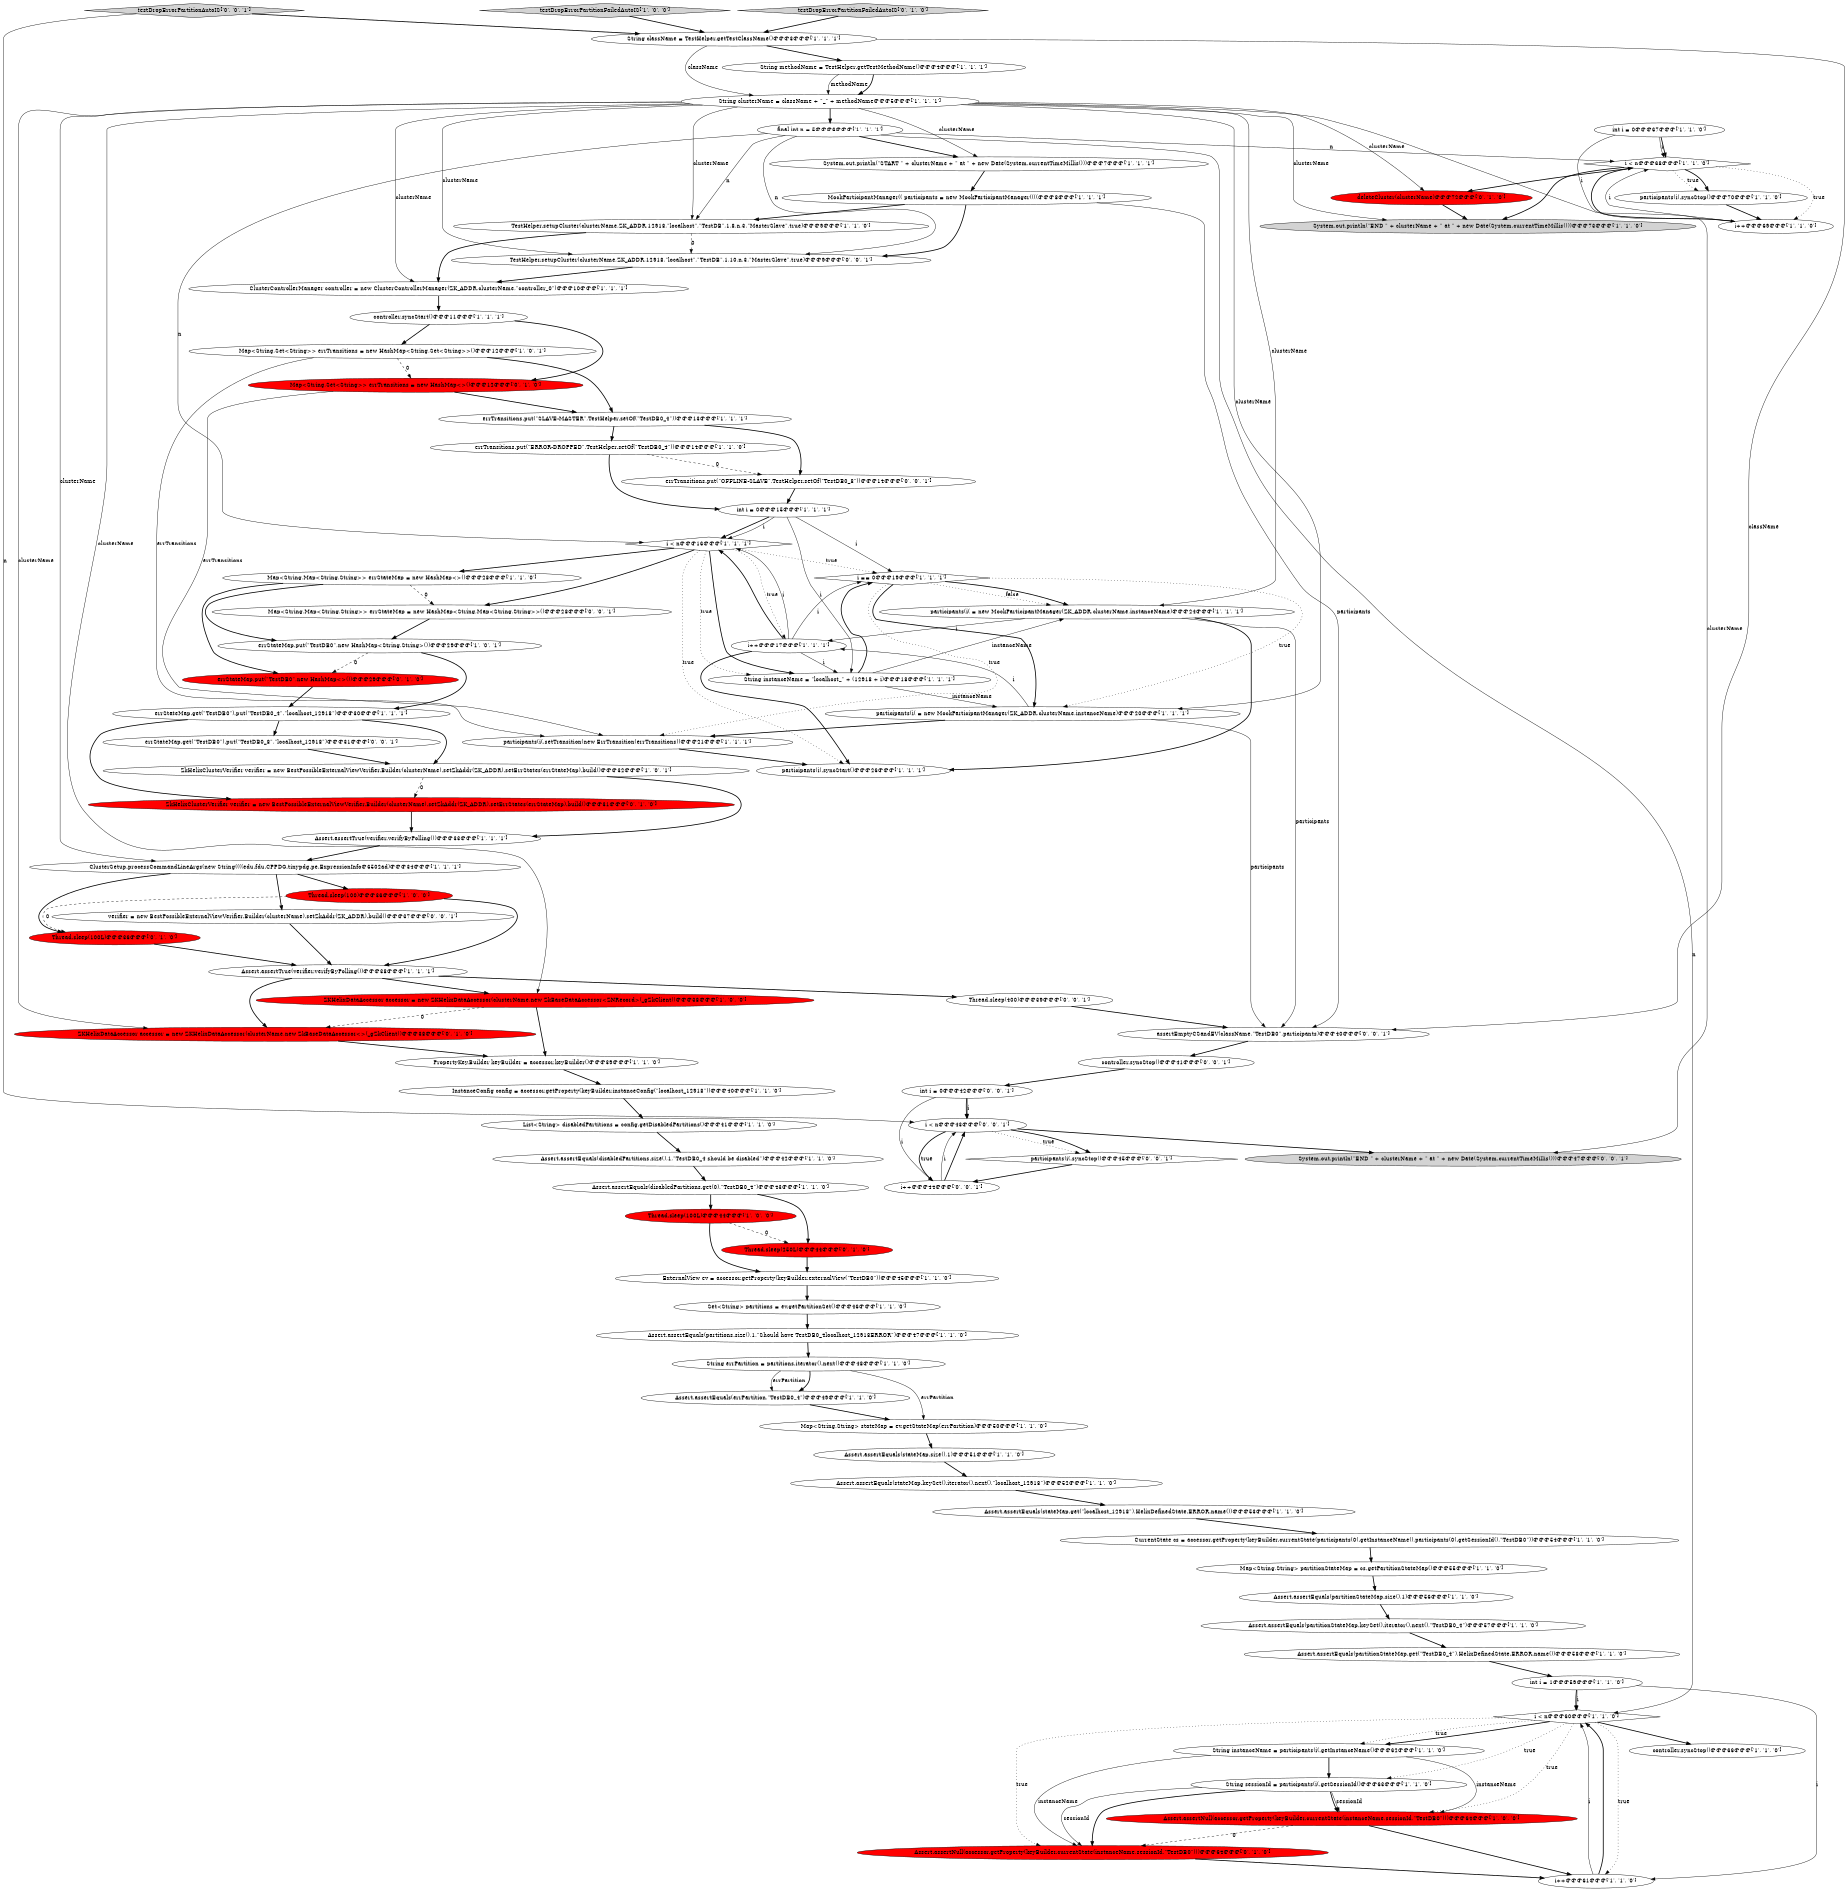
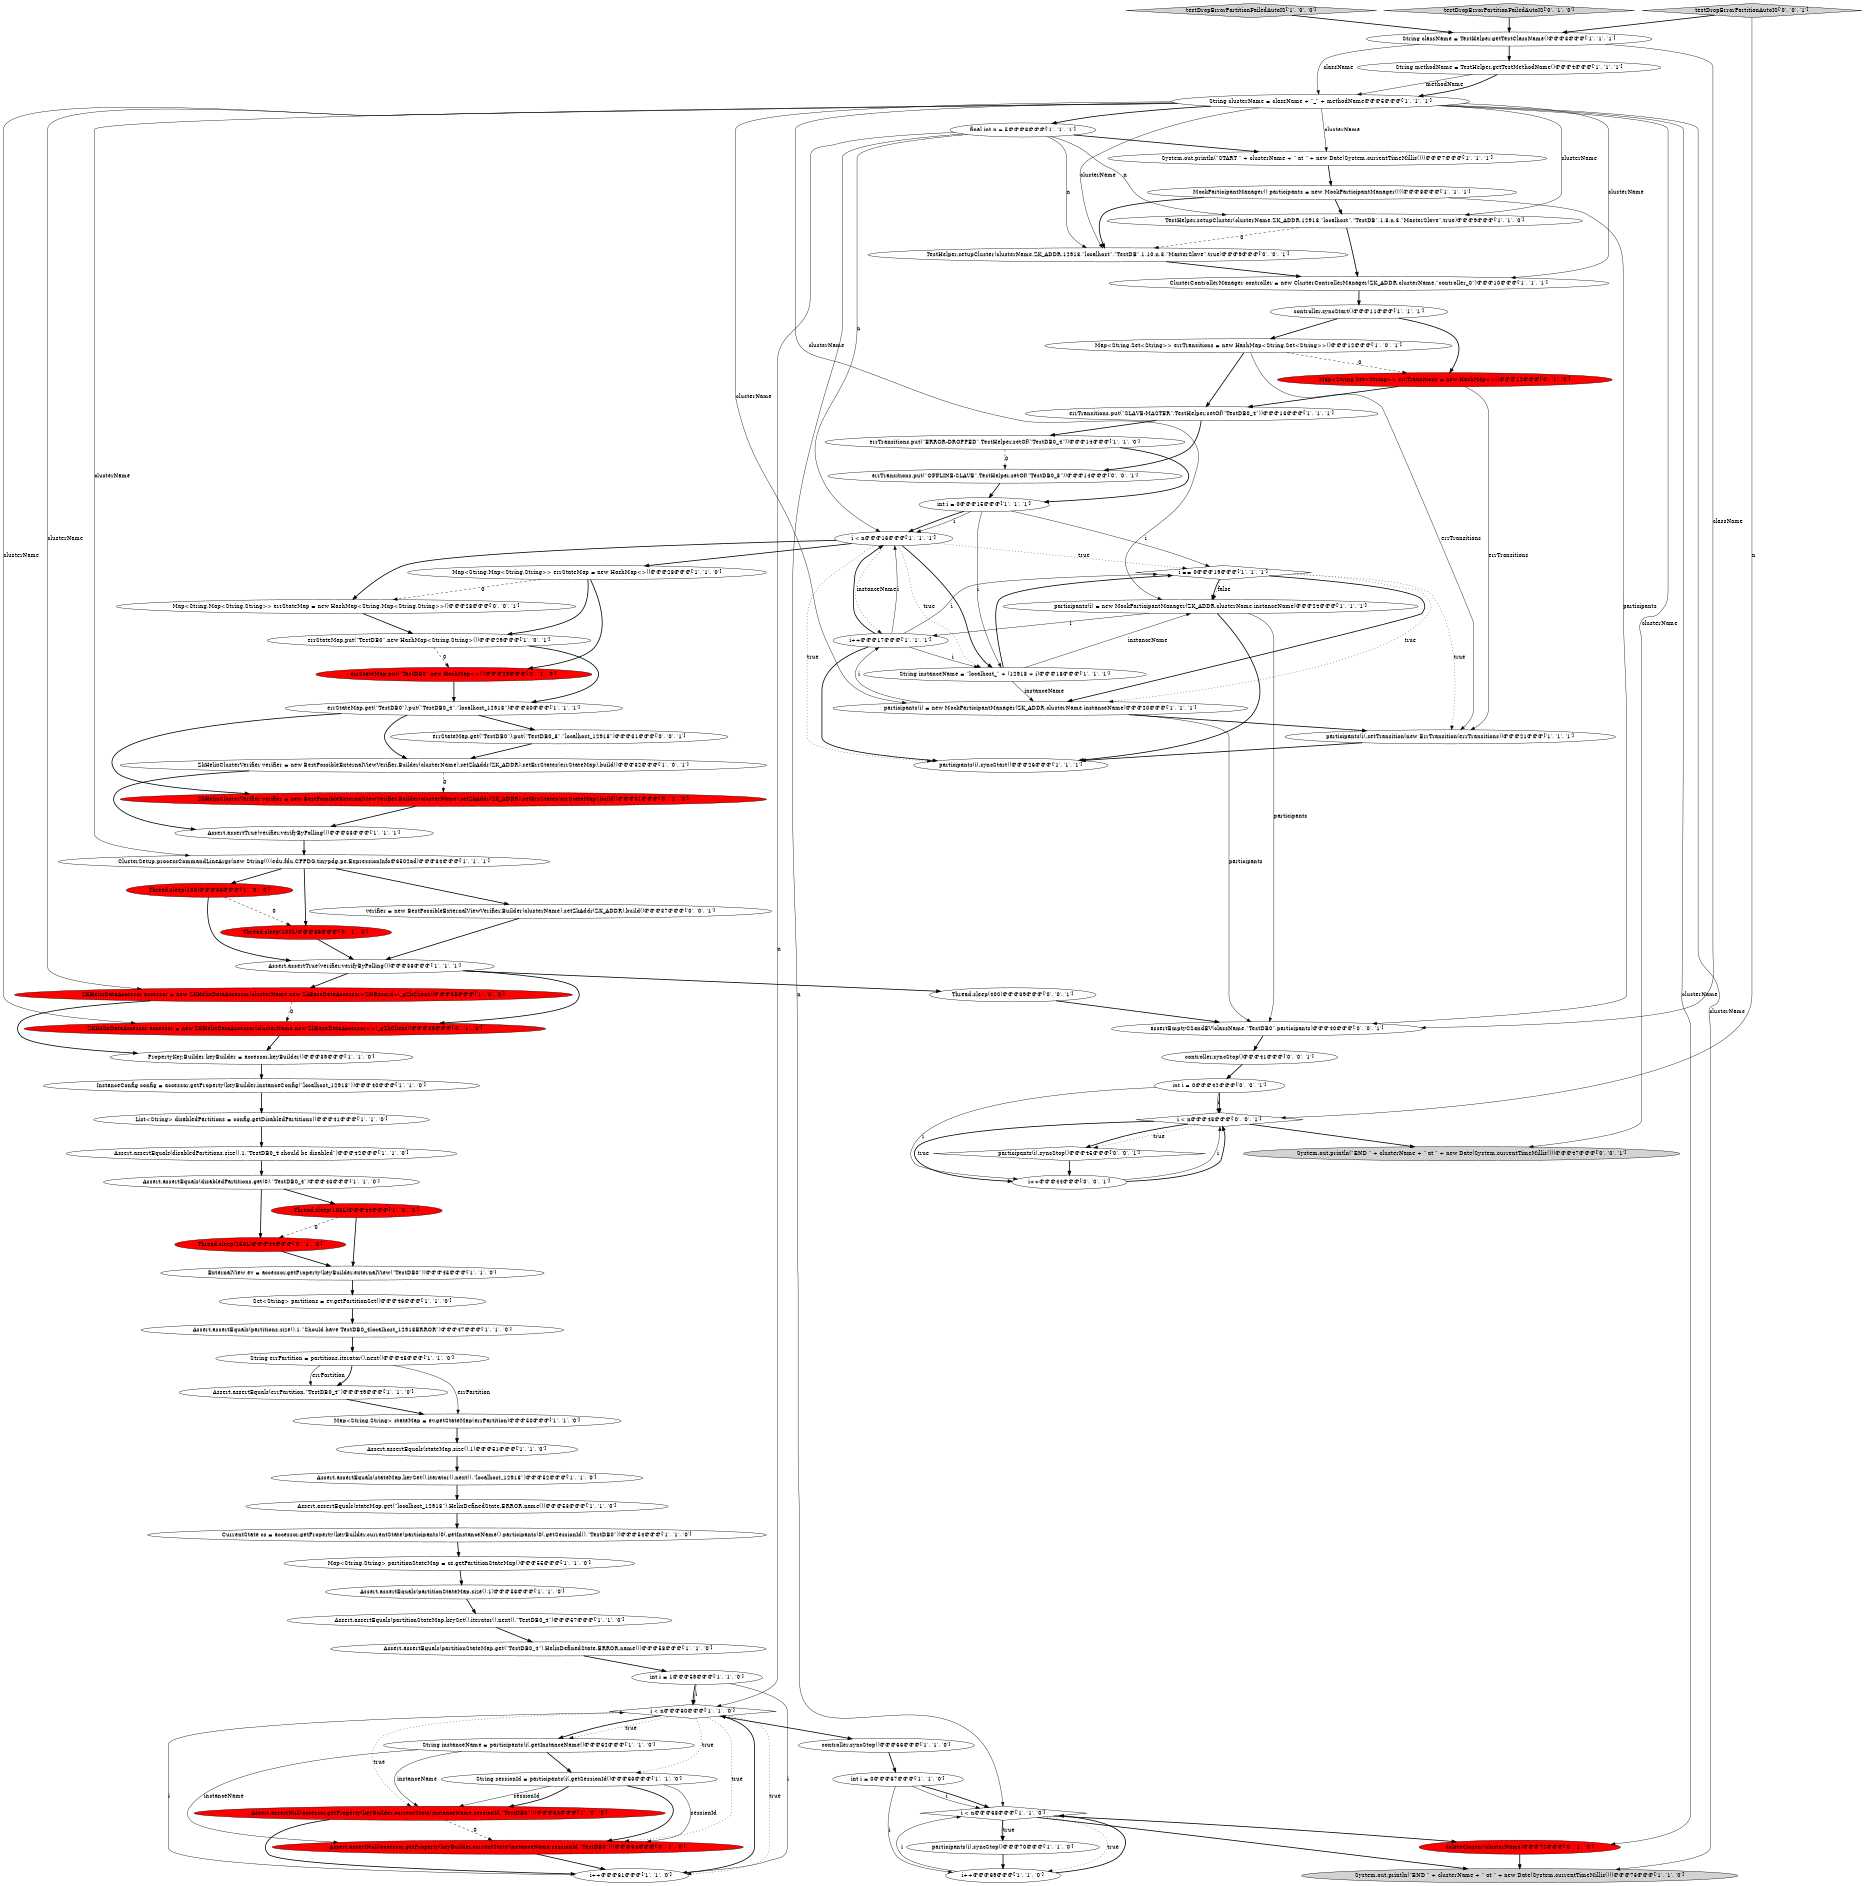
node "i < n@@@16@@@['1', '1', '1']": shape diamond -> ellipse
edge "i < n@@@16@@@['1', '1', '1']" -> "i++@@@17@@@['1', '1', '1']": label "true" -> "instanceName"
node "i < n@@@43@@@['0', '0', '1']": shape ellipse -> diamond
edge "controller.syncStop()@@@66@@@['1', '1', '0']" -> "int i = 0@@@67@@@['1', '1', '0']": added
